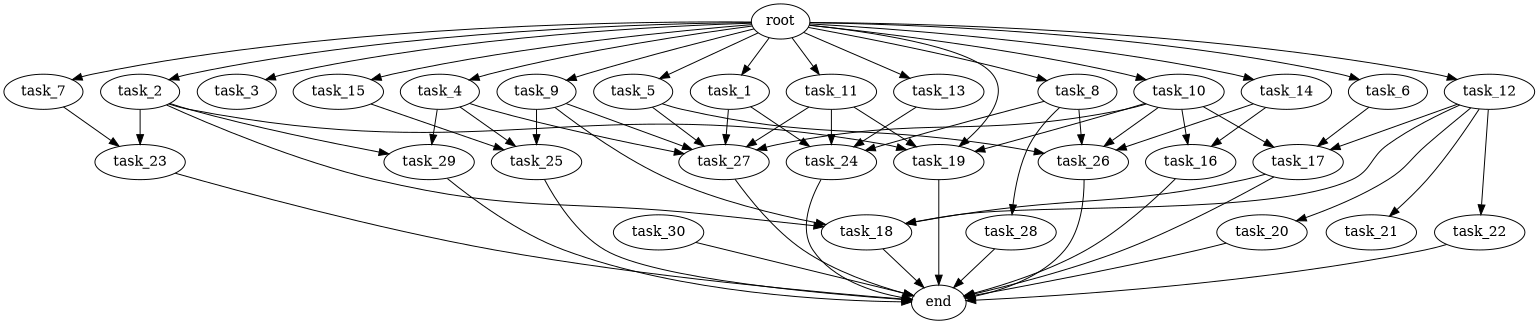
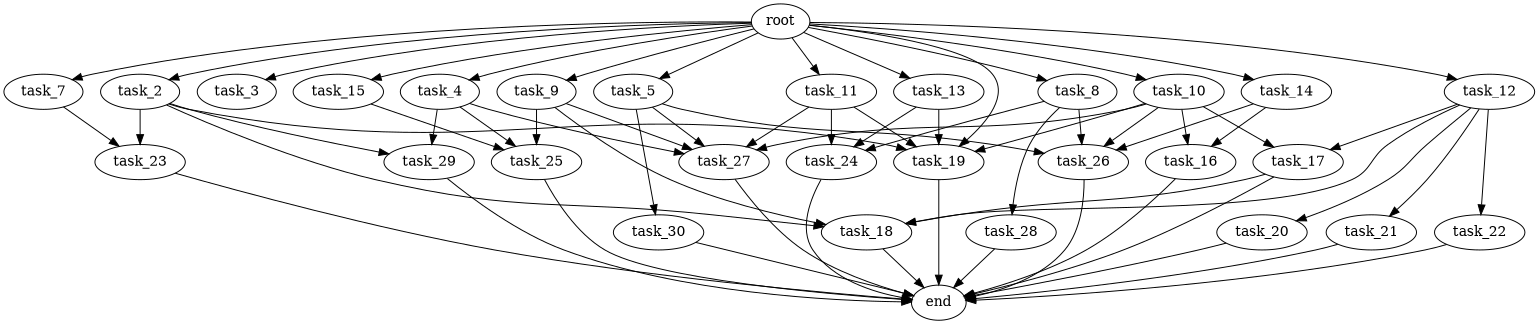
node "task_1": removed
node "task_6": removed
edge "task_13" -> "task_19": added
edge "task_5" -> "task_30": added
edge "task_21" -> "end": added
